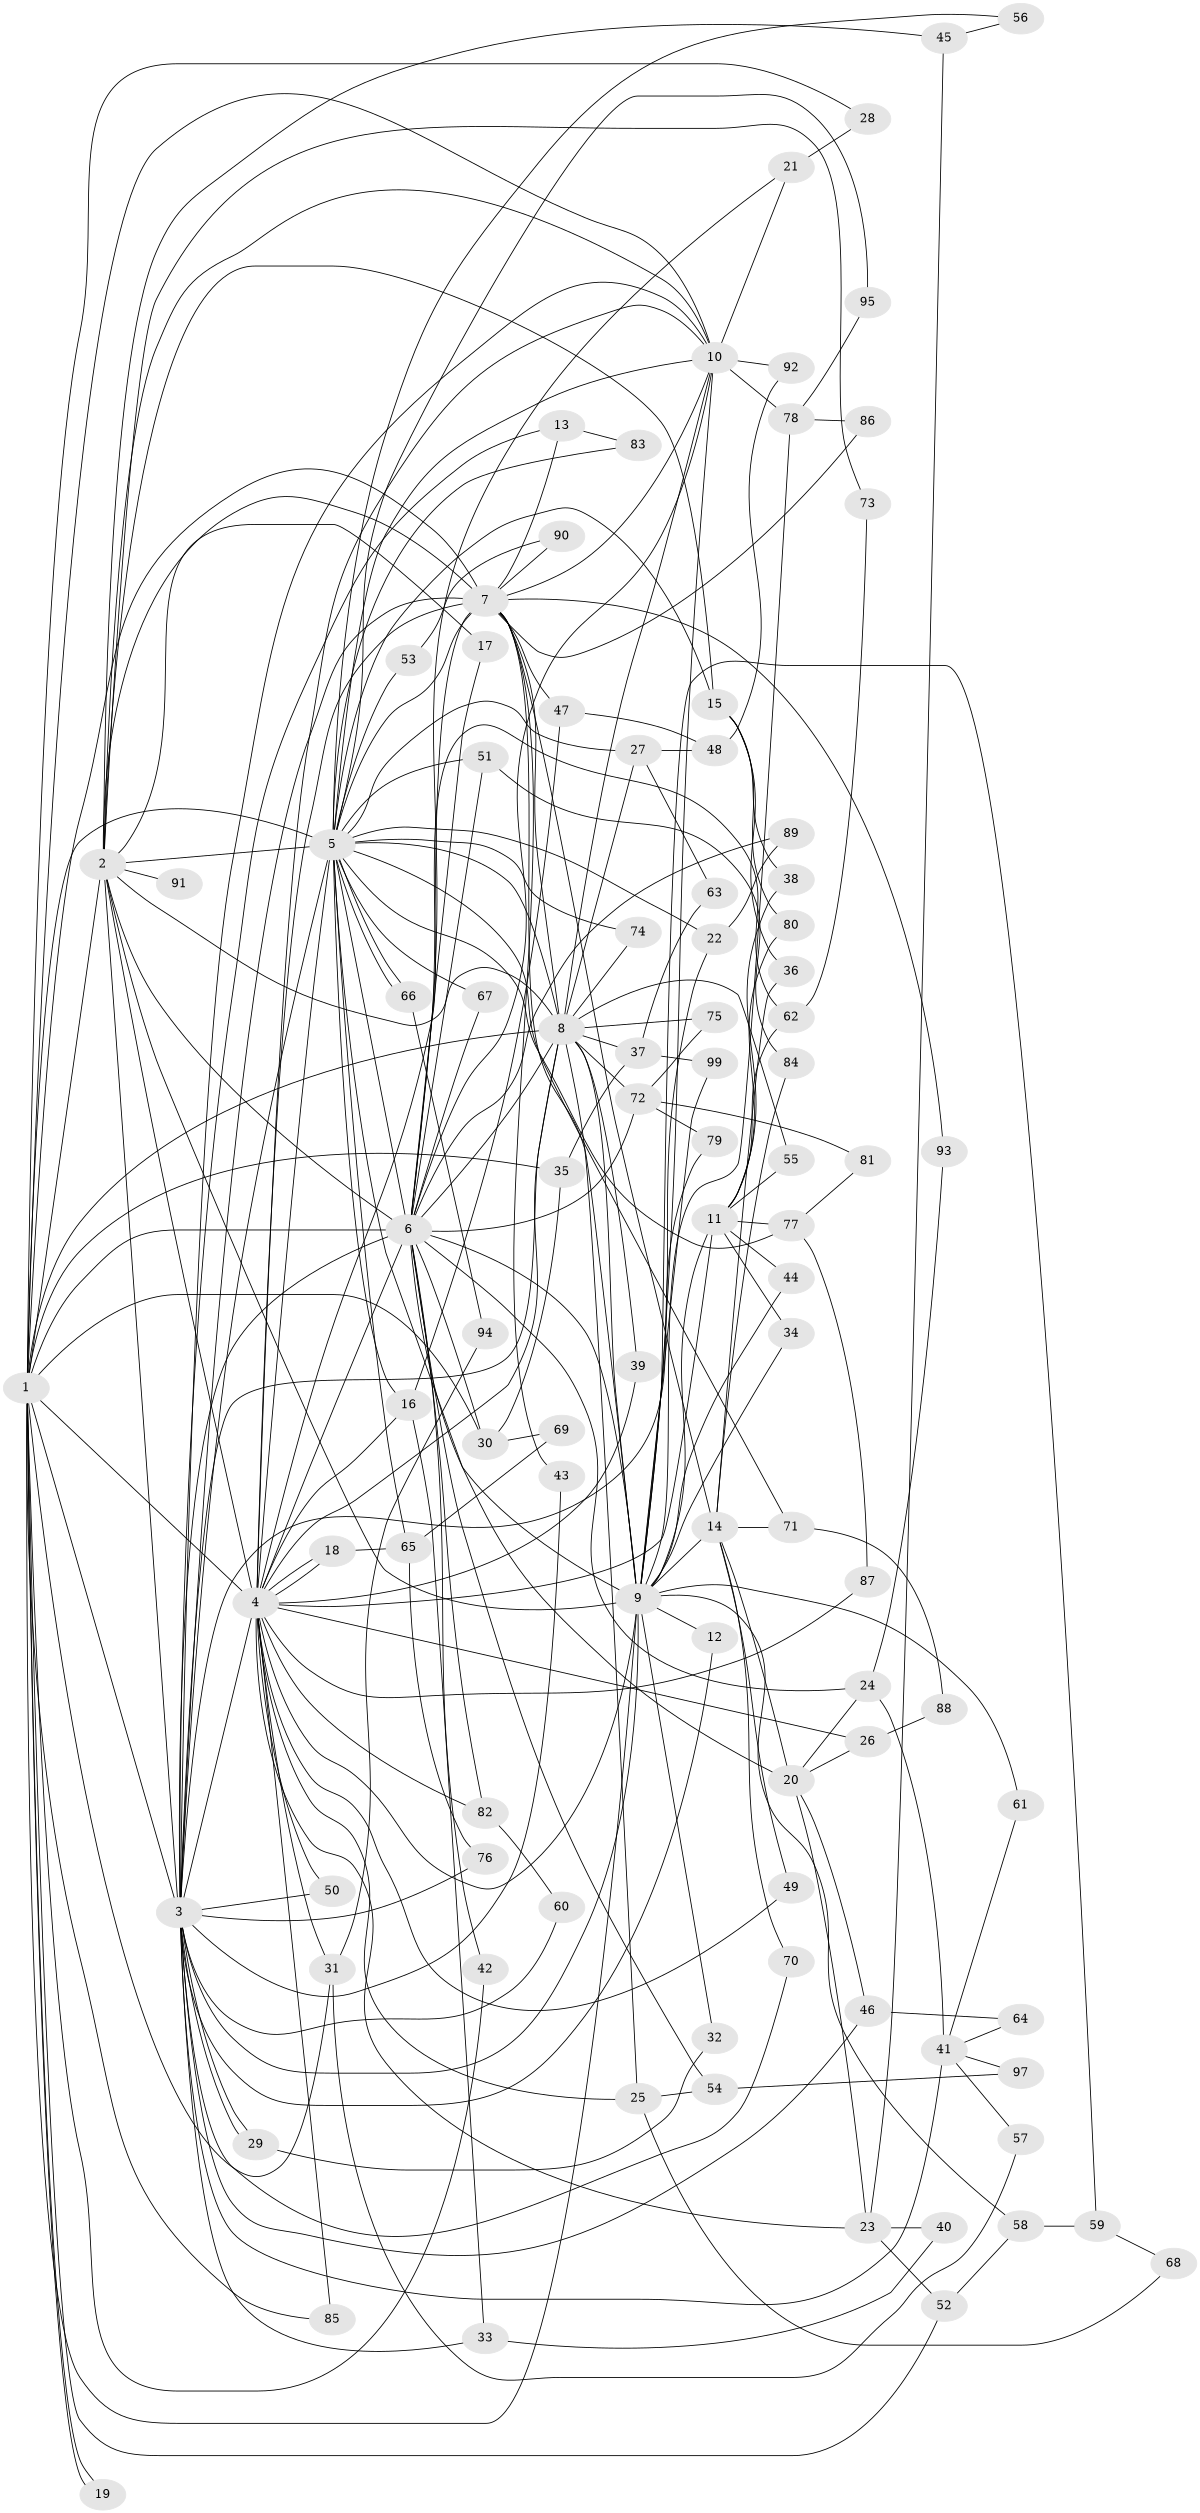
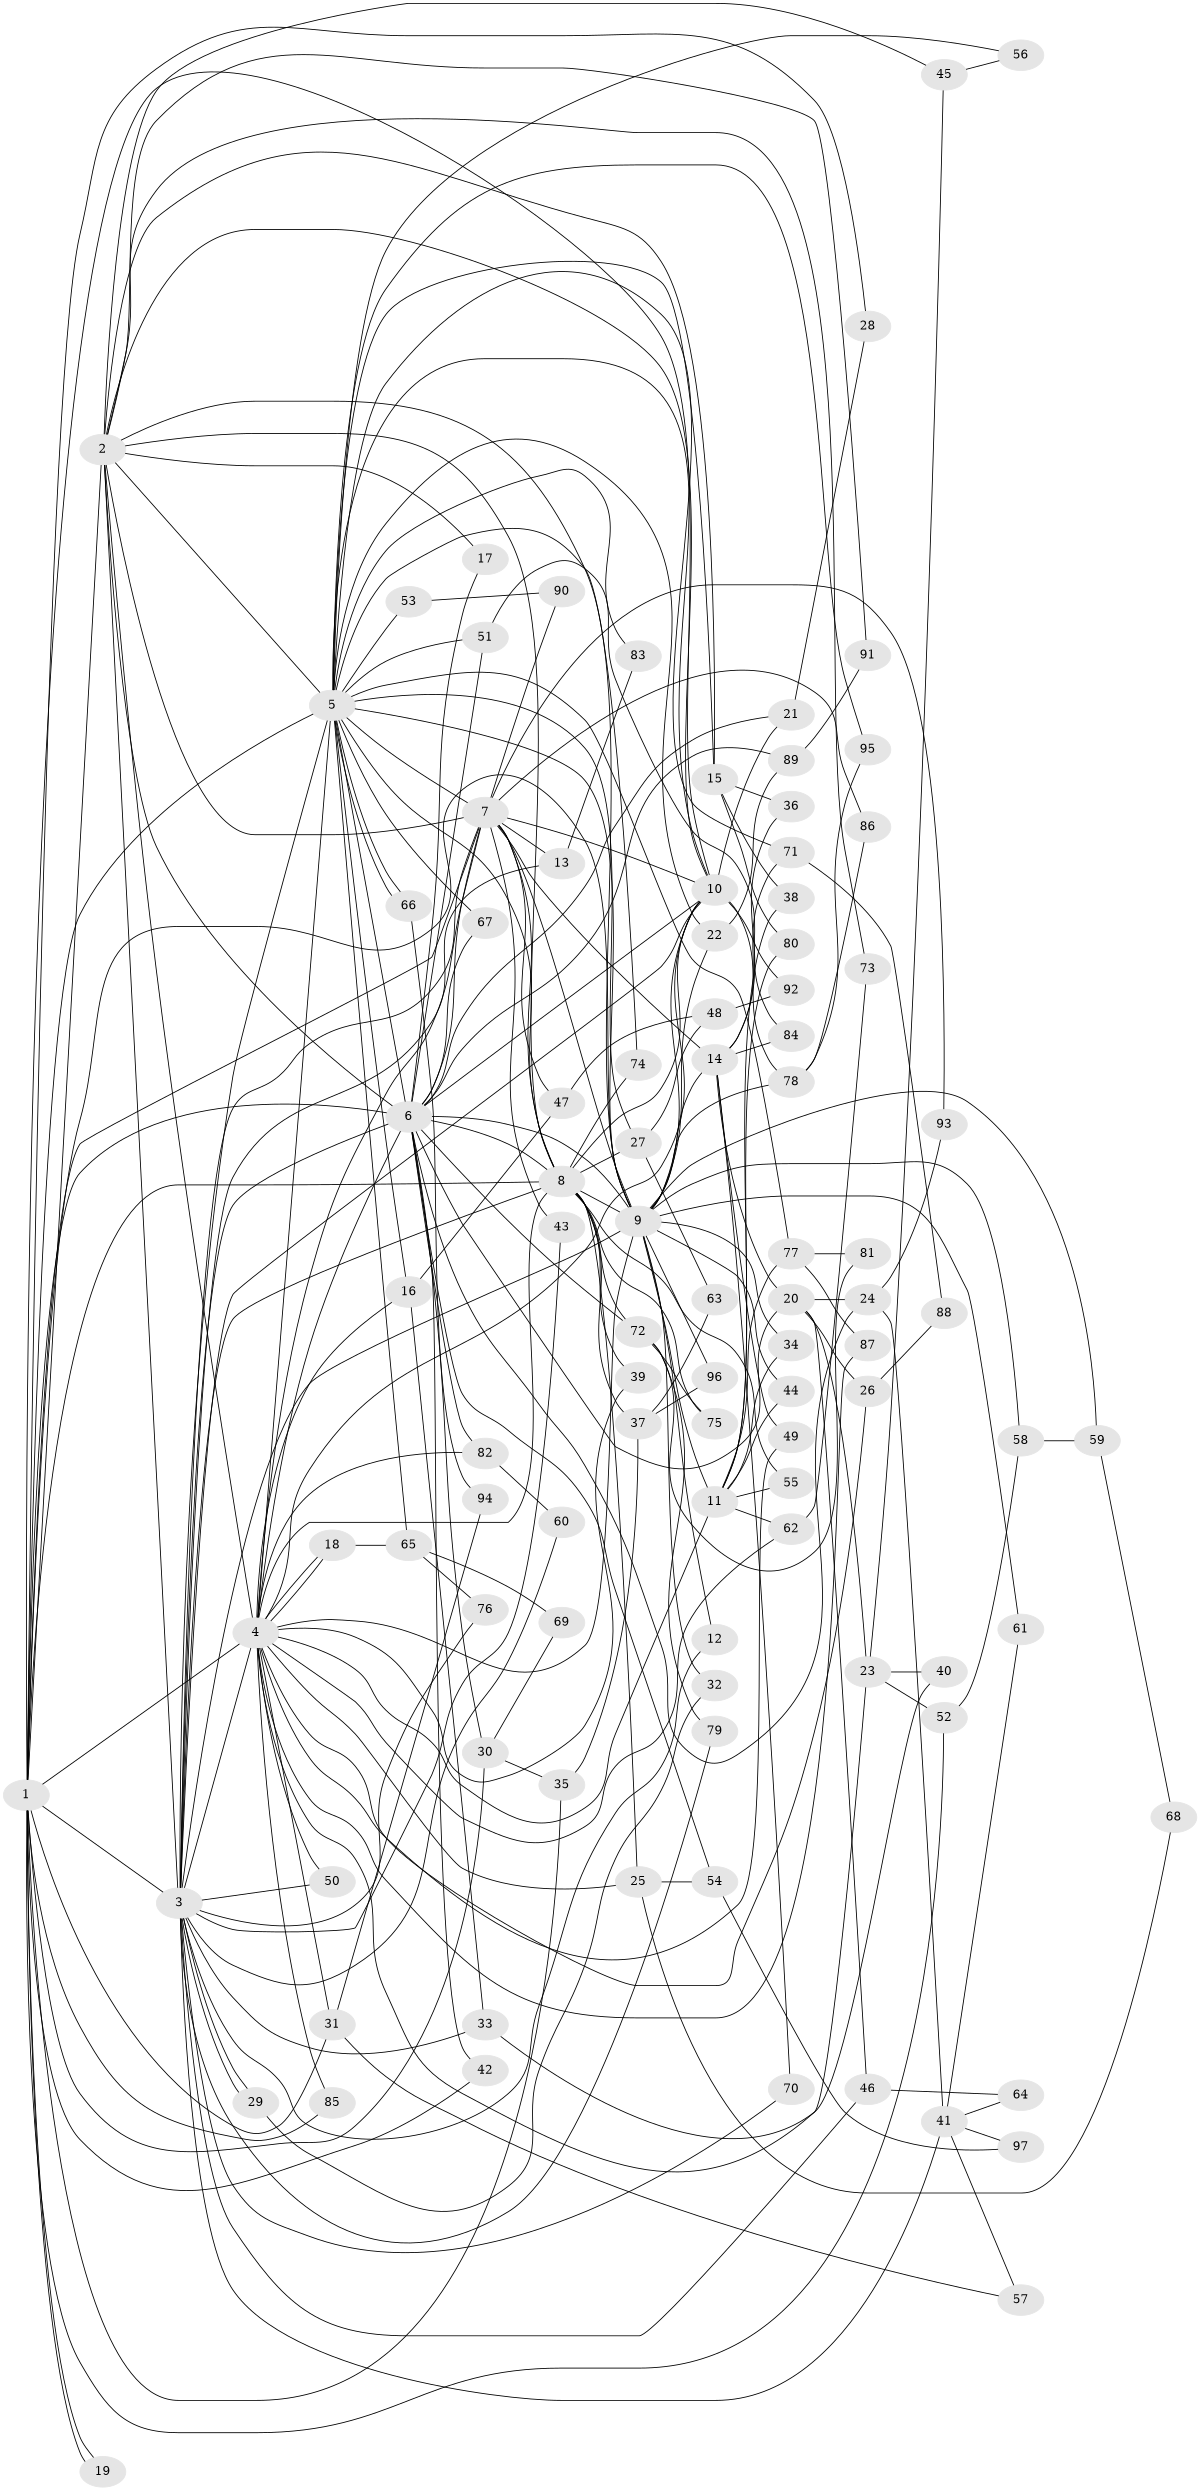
edge "91" -- "89": added
node "99": label "99" -> "96"
